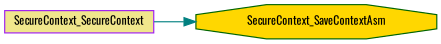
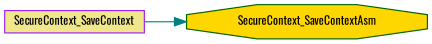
node "SecureContext_SecureContext": label "SecureContext_SecureContext" -> "SecureContext_SaveContext"
